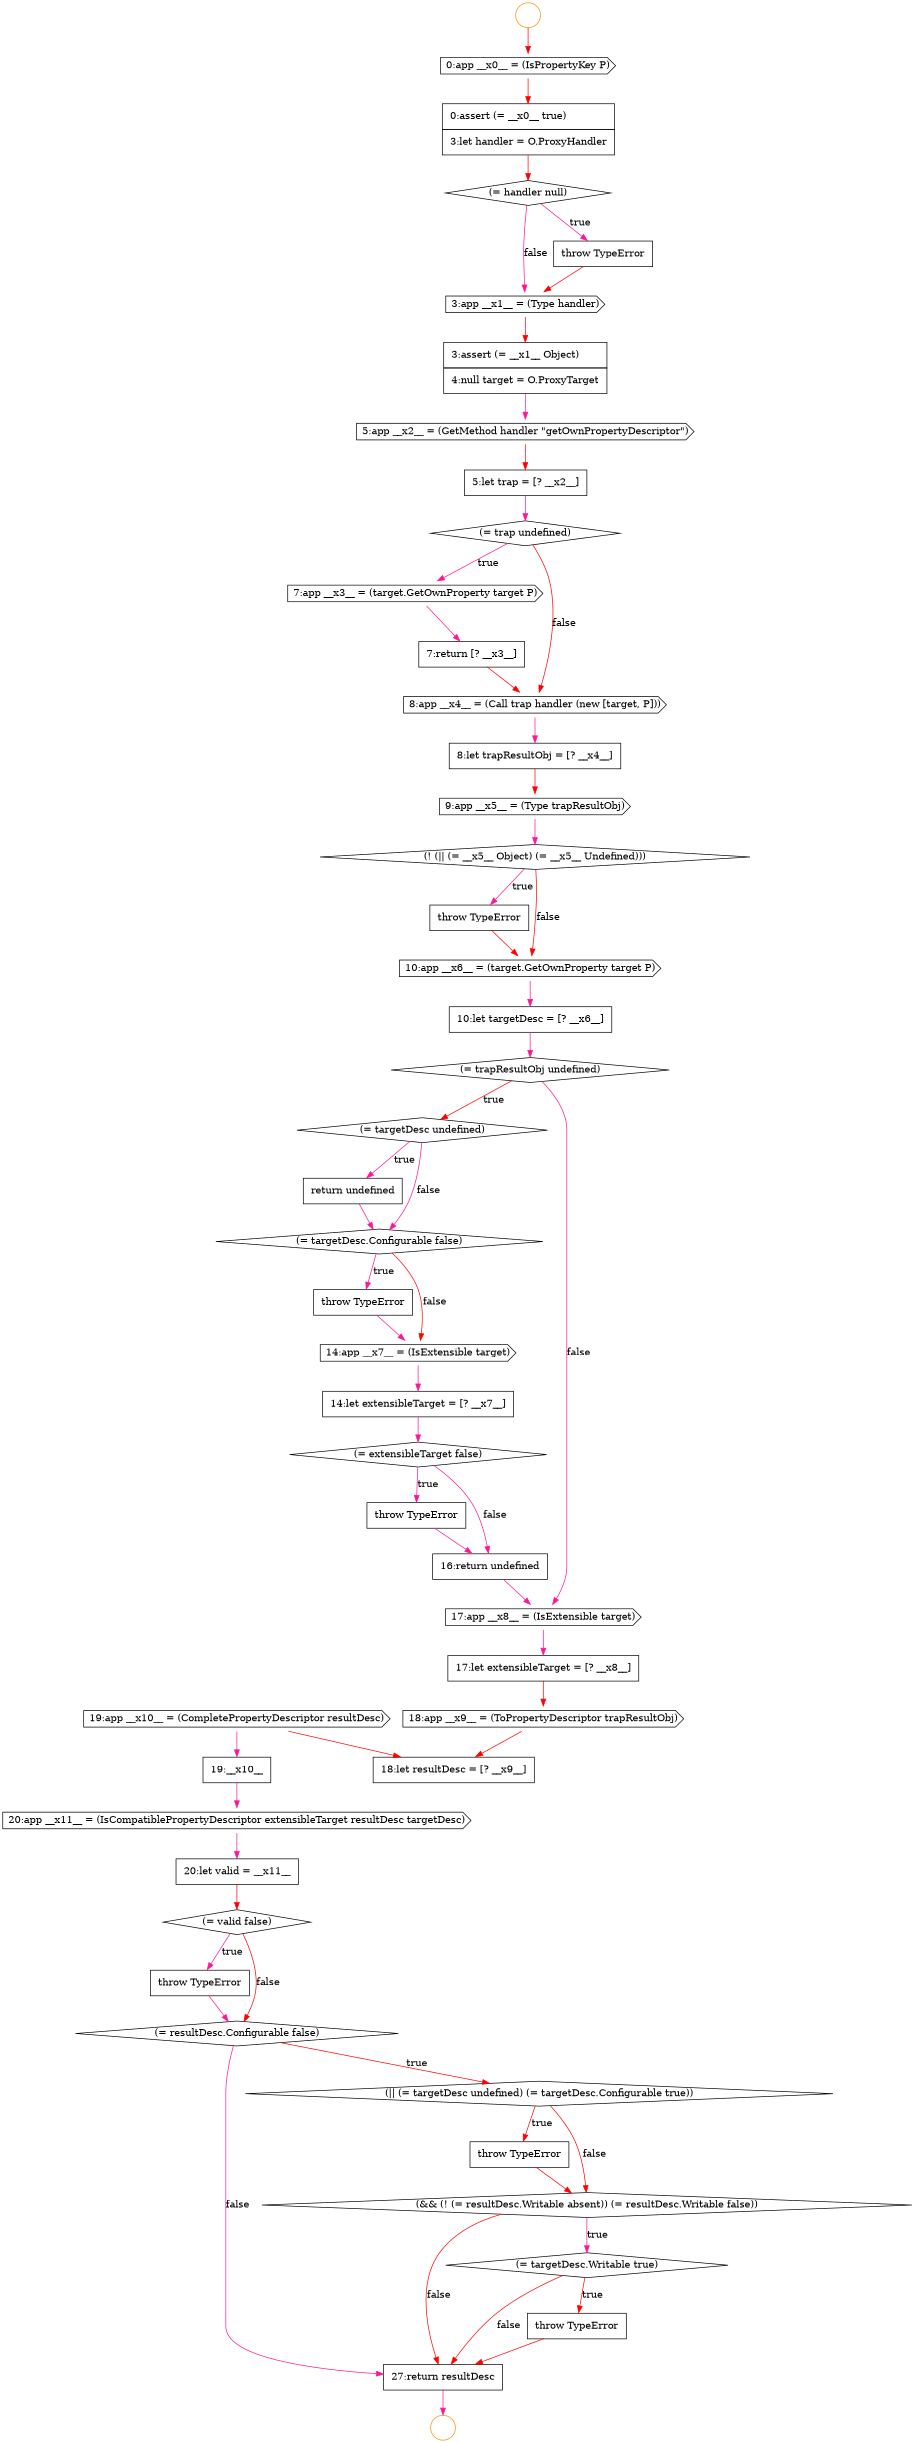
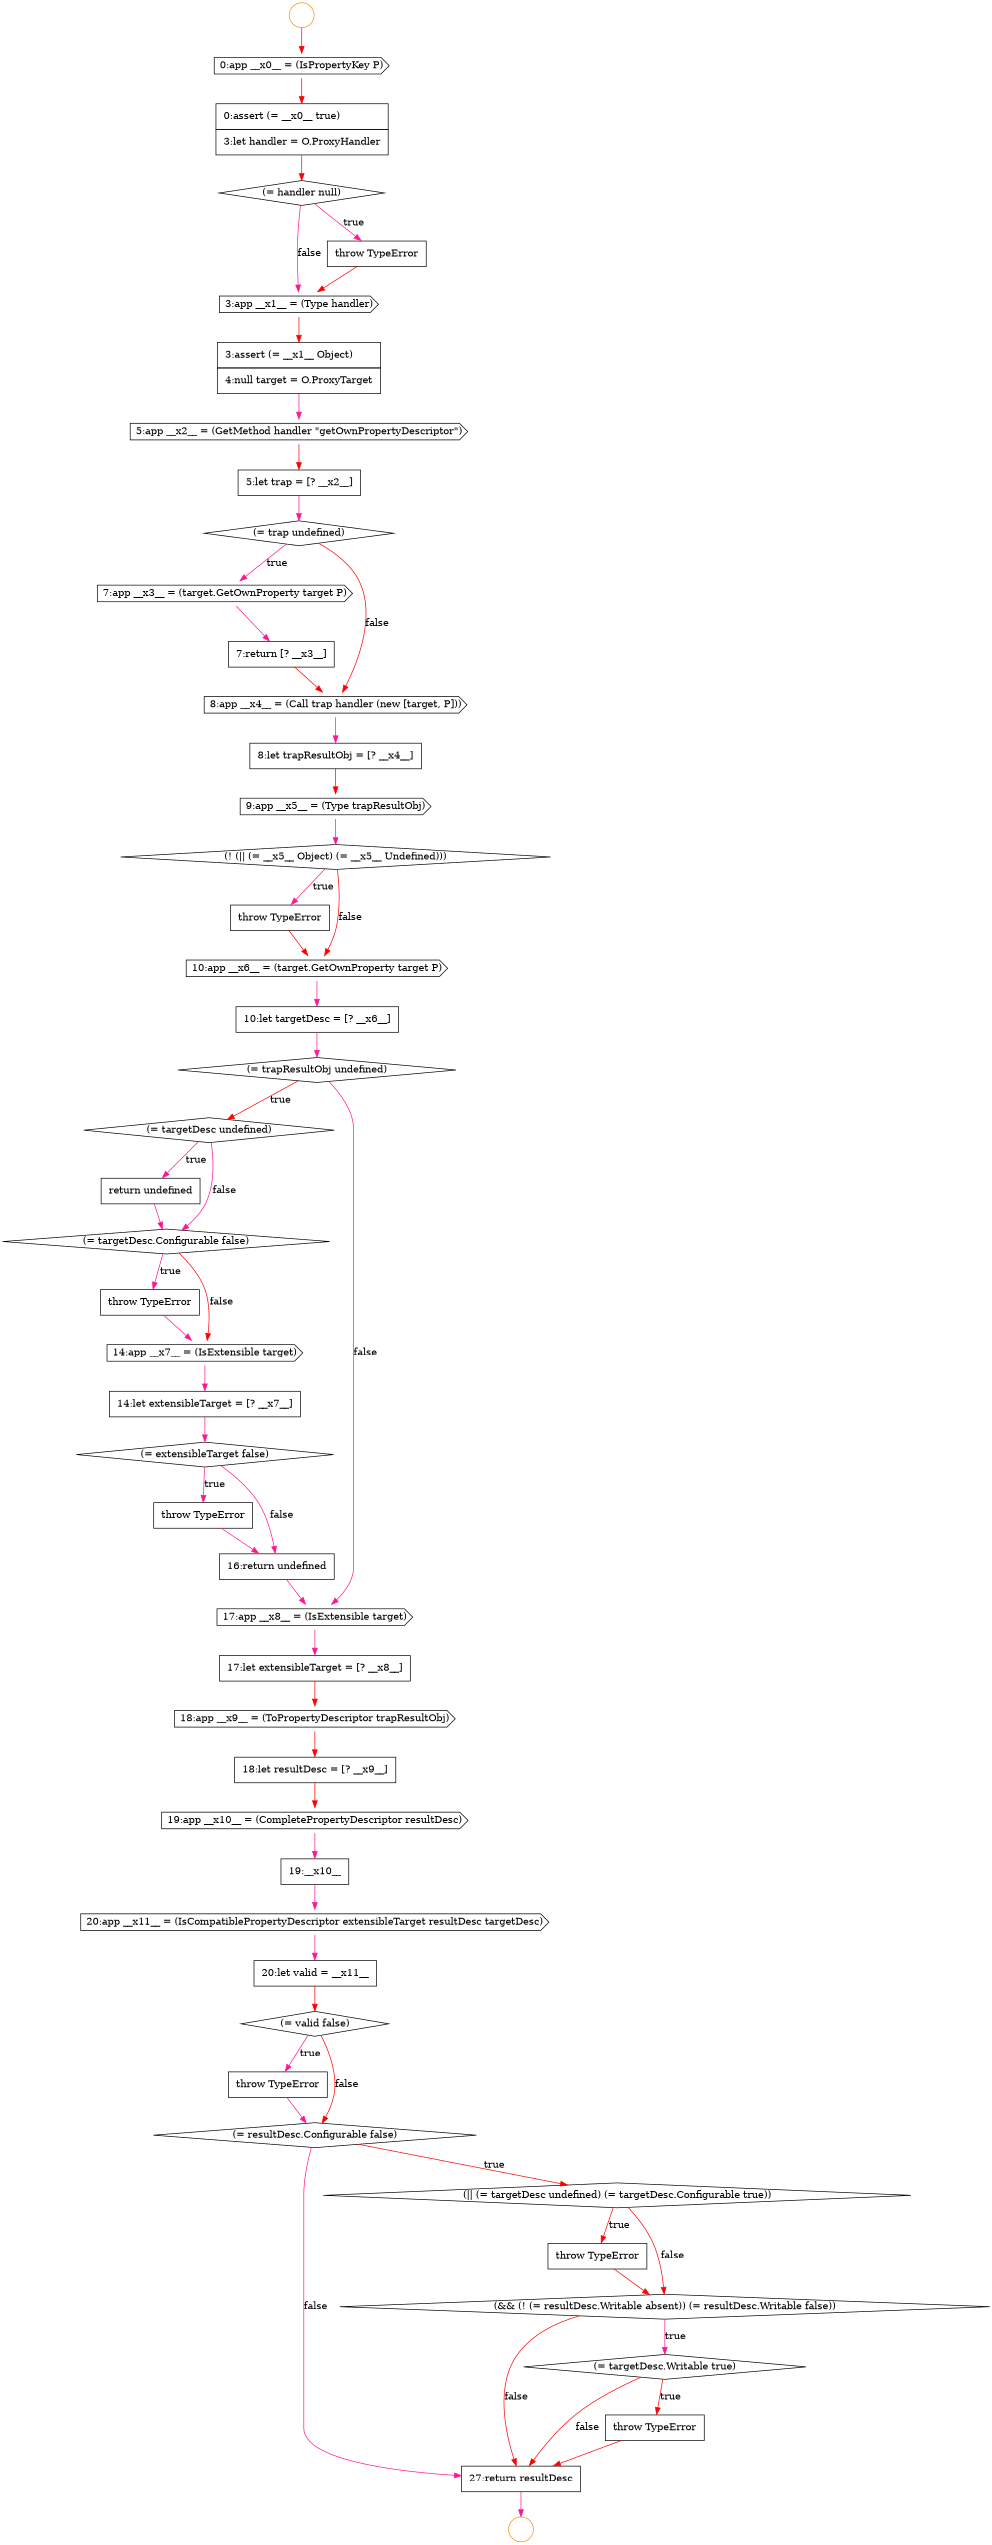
edge "19:app __x10__ = (CompletePropertyDescriptor resultDesc)" -> "18:let resultDesc = [? __x9__]": reversed
